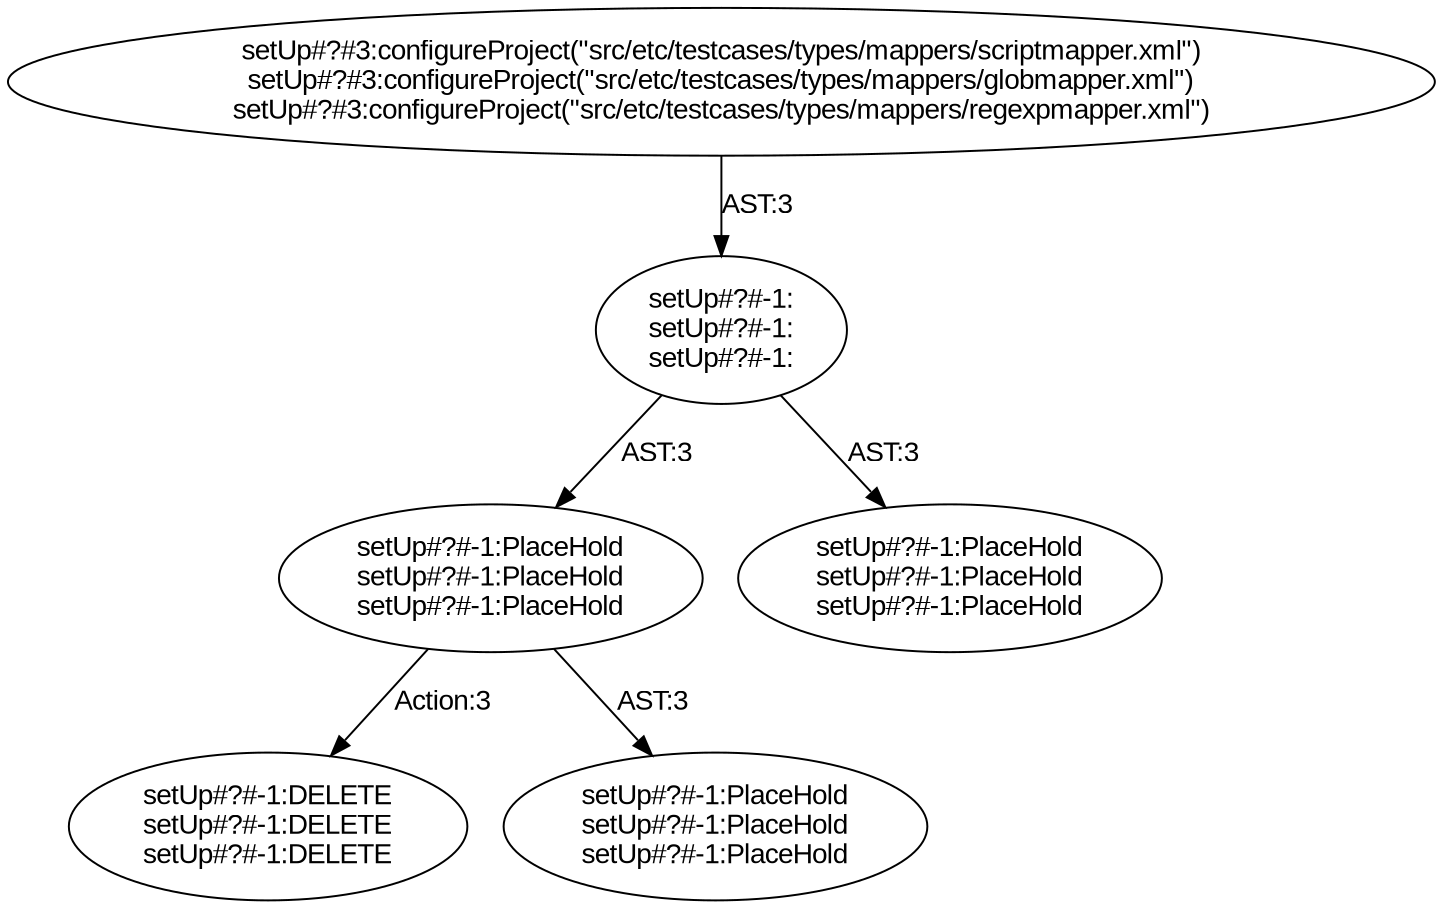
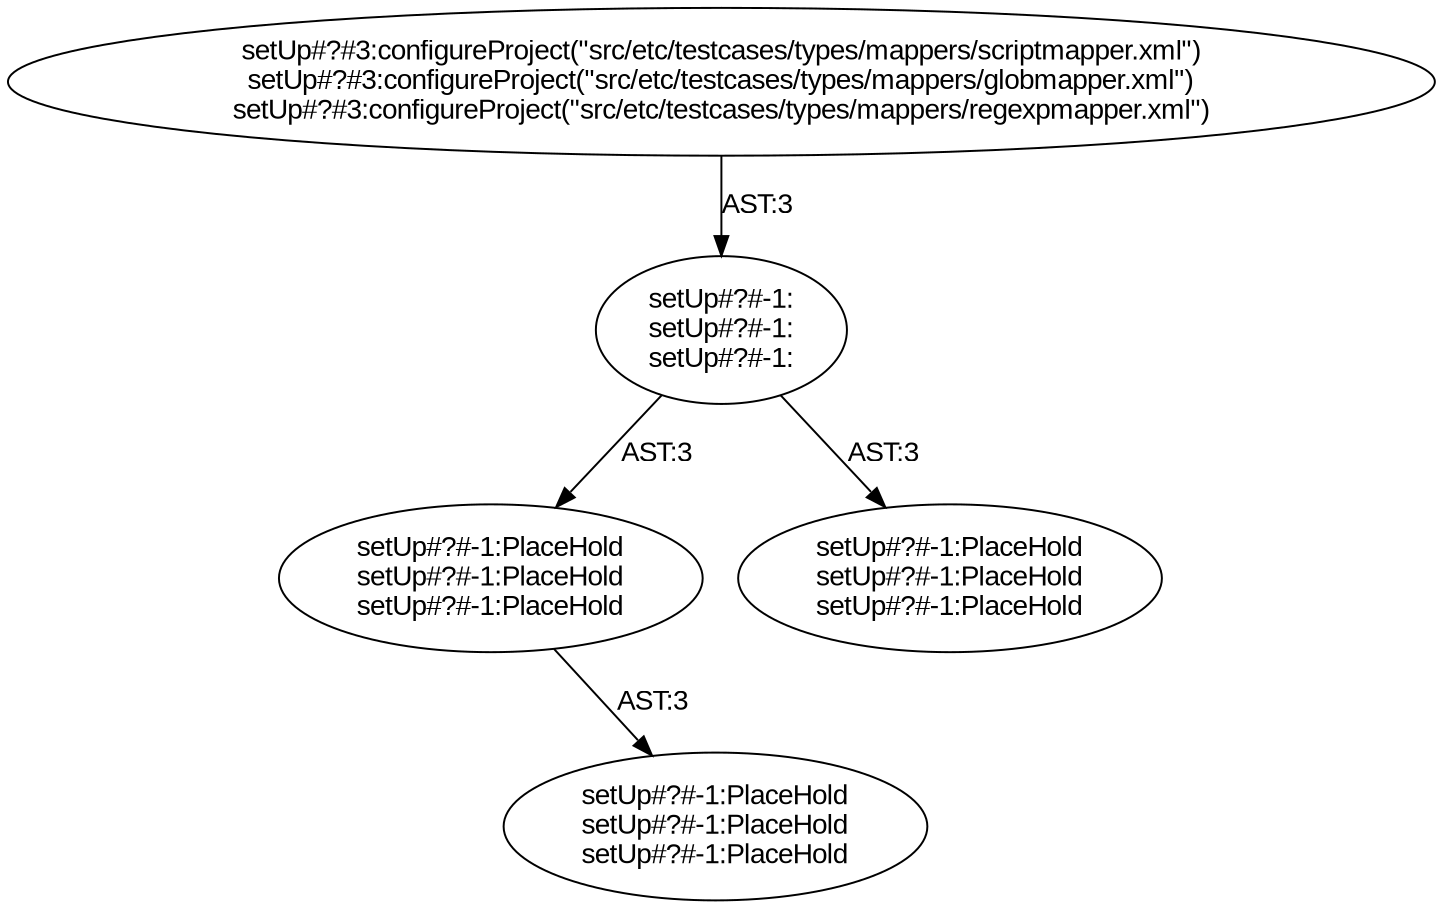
node "setUp#?#-1:DELETE setUp#?#-1:DELETE setUp#?#-1:DELETE": removed
